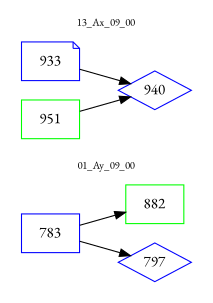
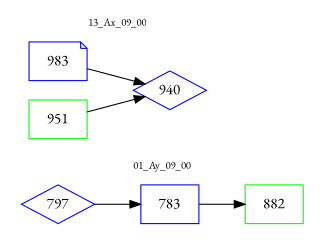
node "933": label "933" -> "983"
edge "783" -> "797": reversed
